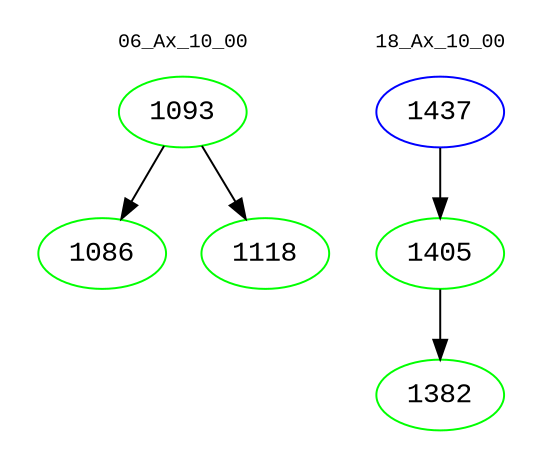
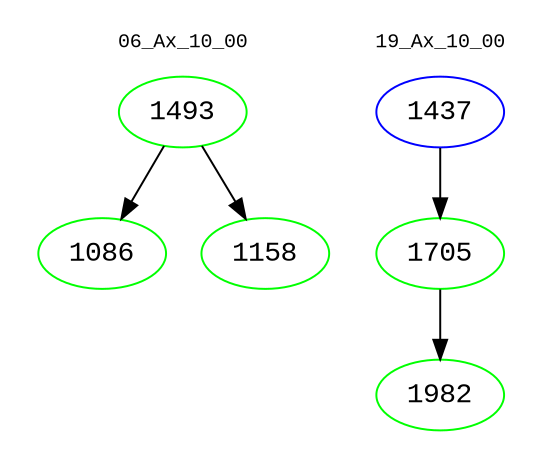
cluster "18_Ax_10_00": label "18_Ax_10_00" -> "19_Ax_10_00"
node "1093": label "1093" -> "1493"
node "1118": label "1118" -> "1158"
node "1405": label "1405" -> "1705"
node "1382": label "1382" -> "1982"
